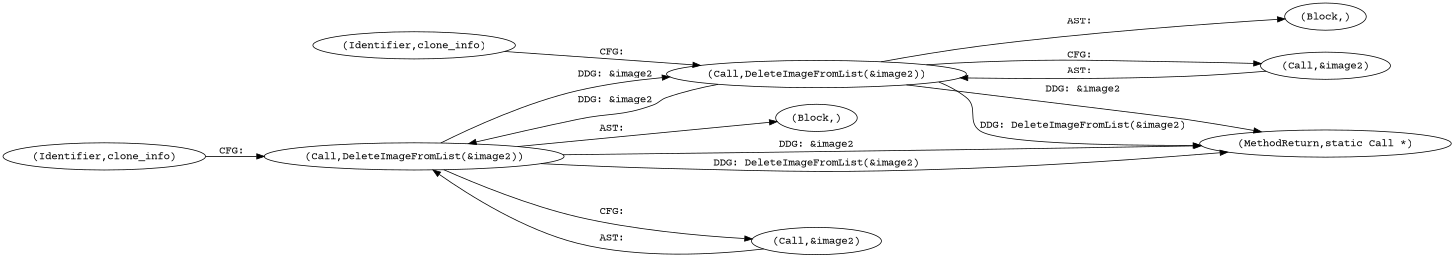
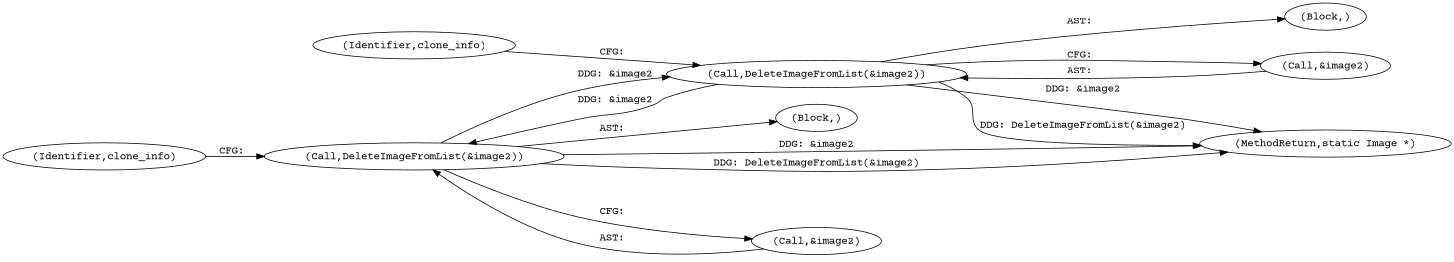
node "(MethodReturn,static Call *)": label "(MethodReturn,static Call *)" -> "(MethodReturn,static Image *)"
